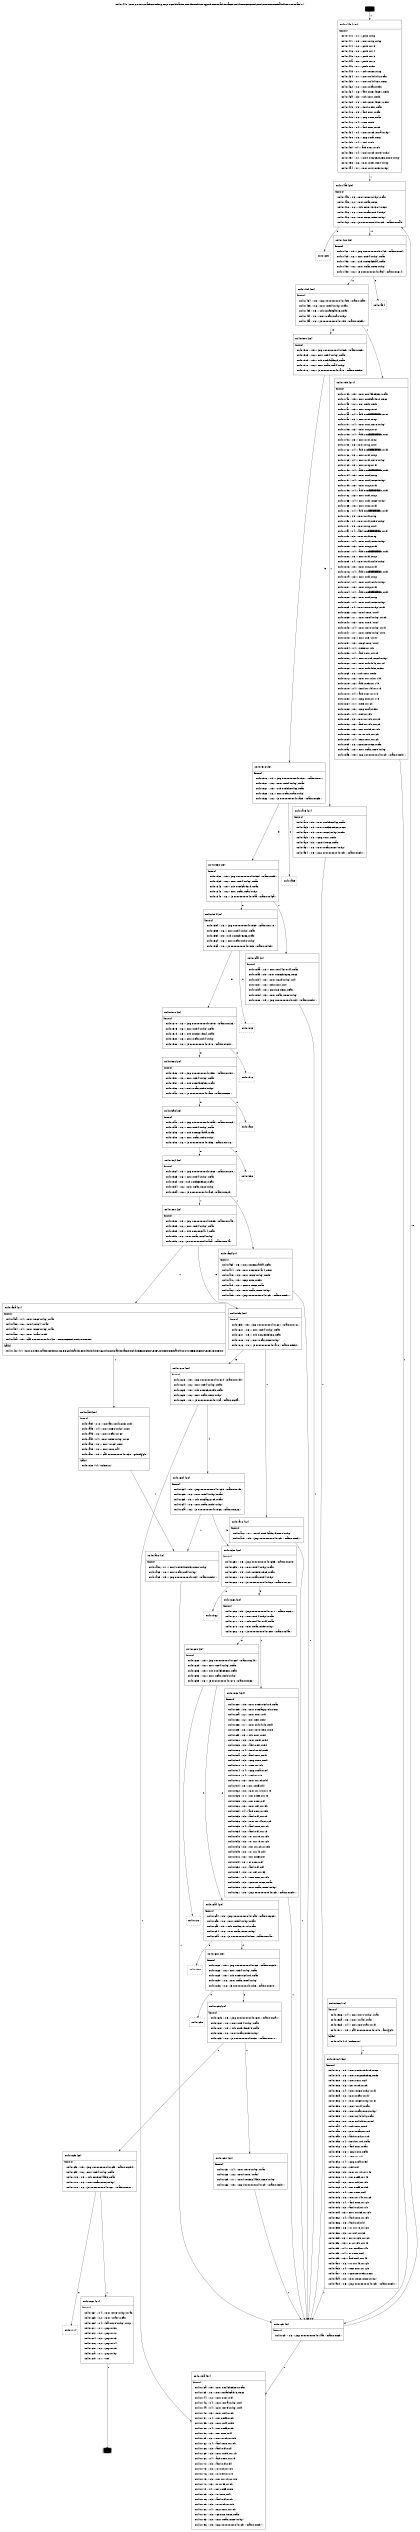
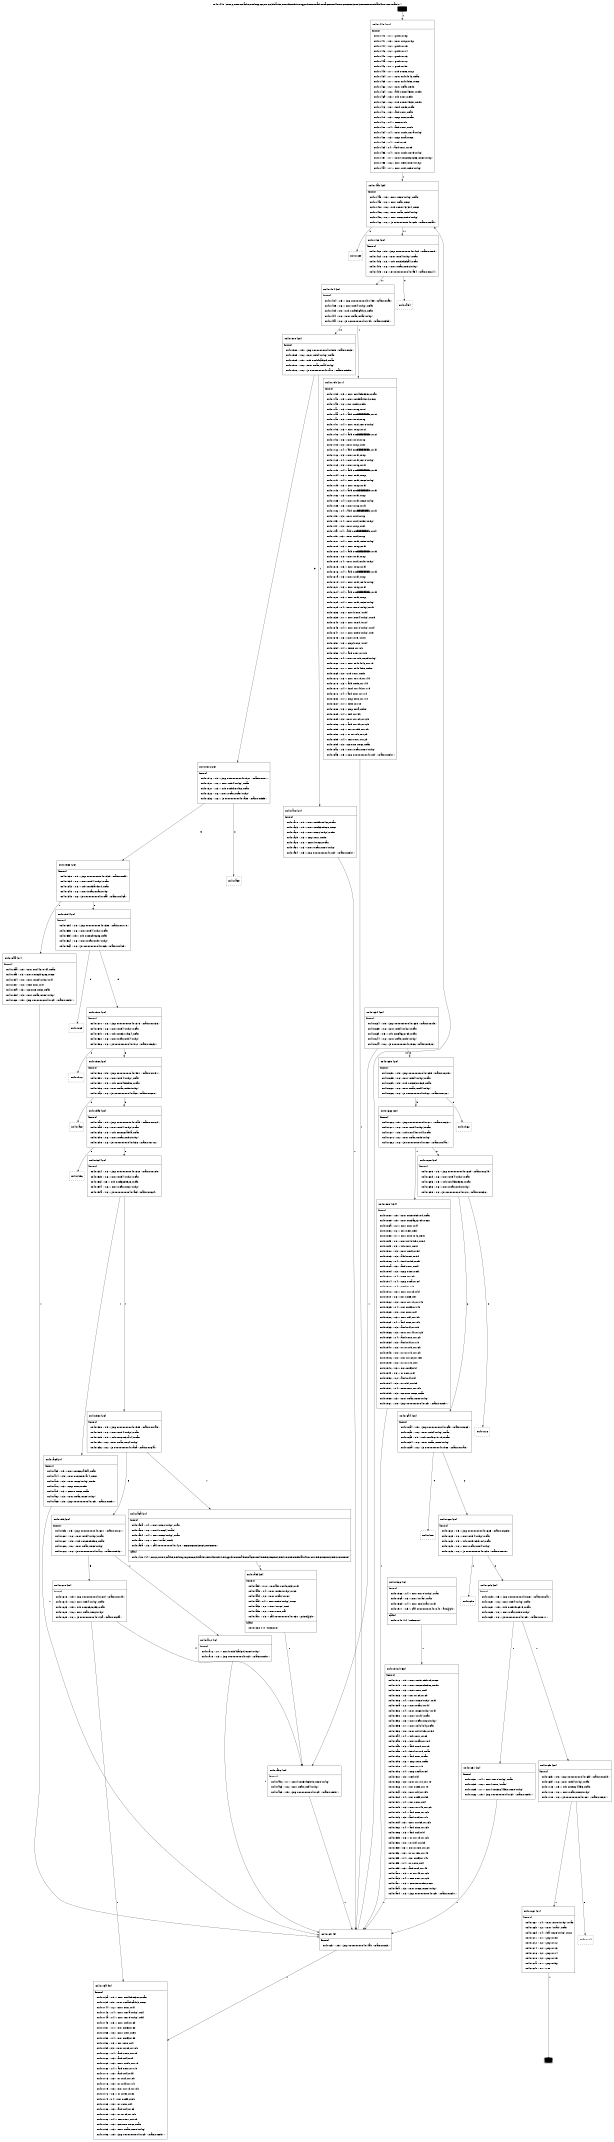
edge "0x401618 [28]" -> "0x401634 [28]": now "0x401618 [28]" -> "0x401abc [18]"
